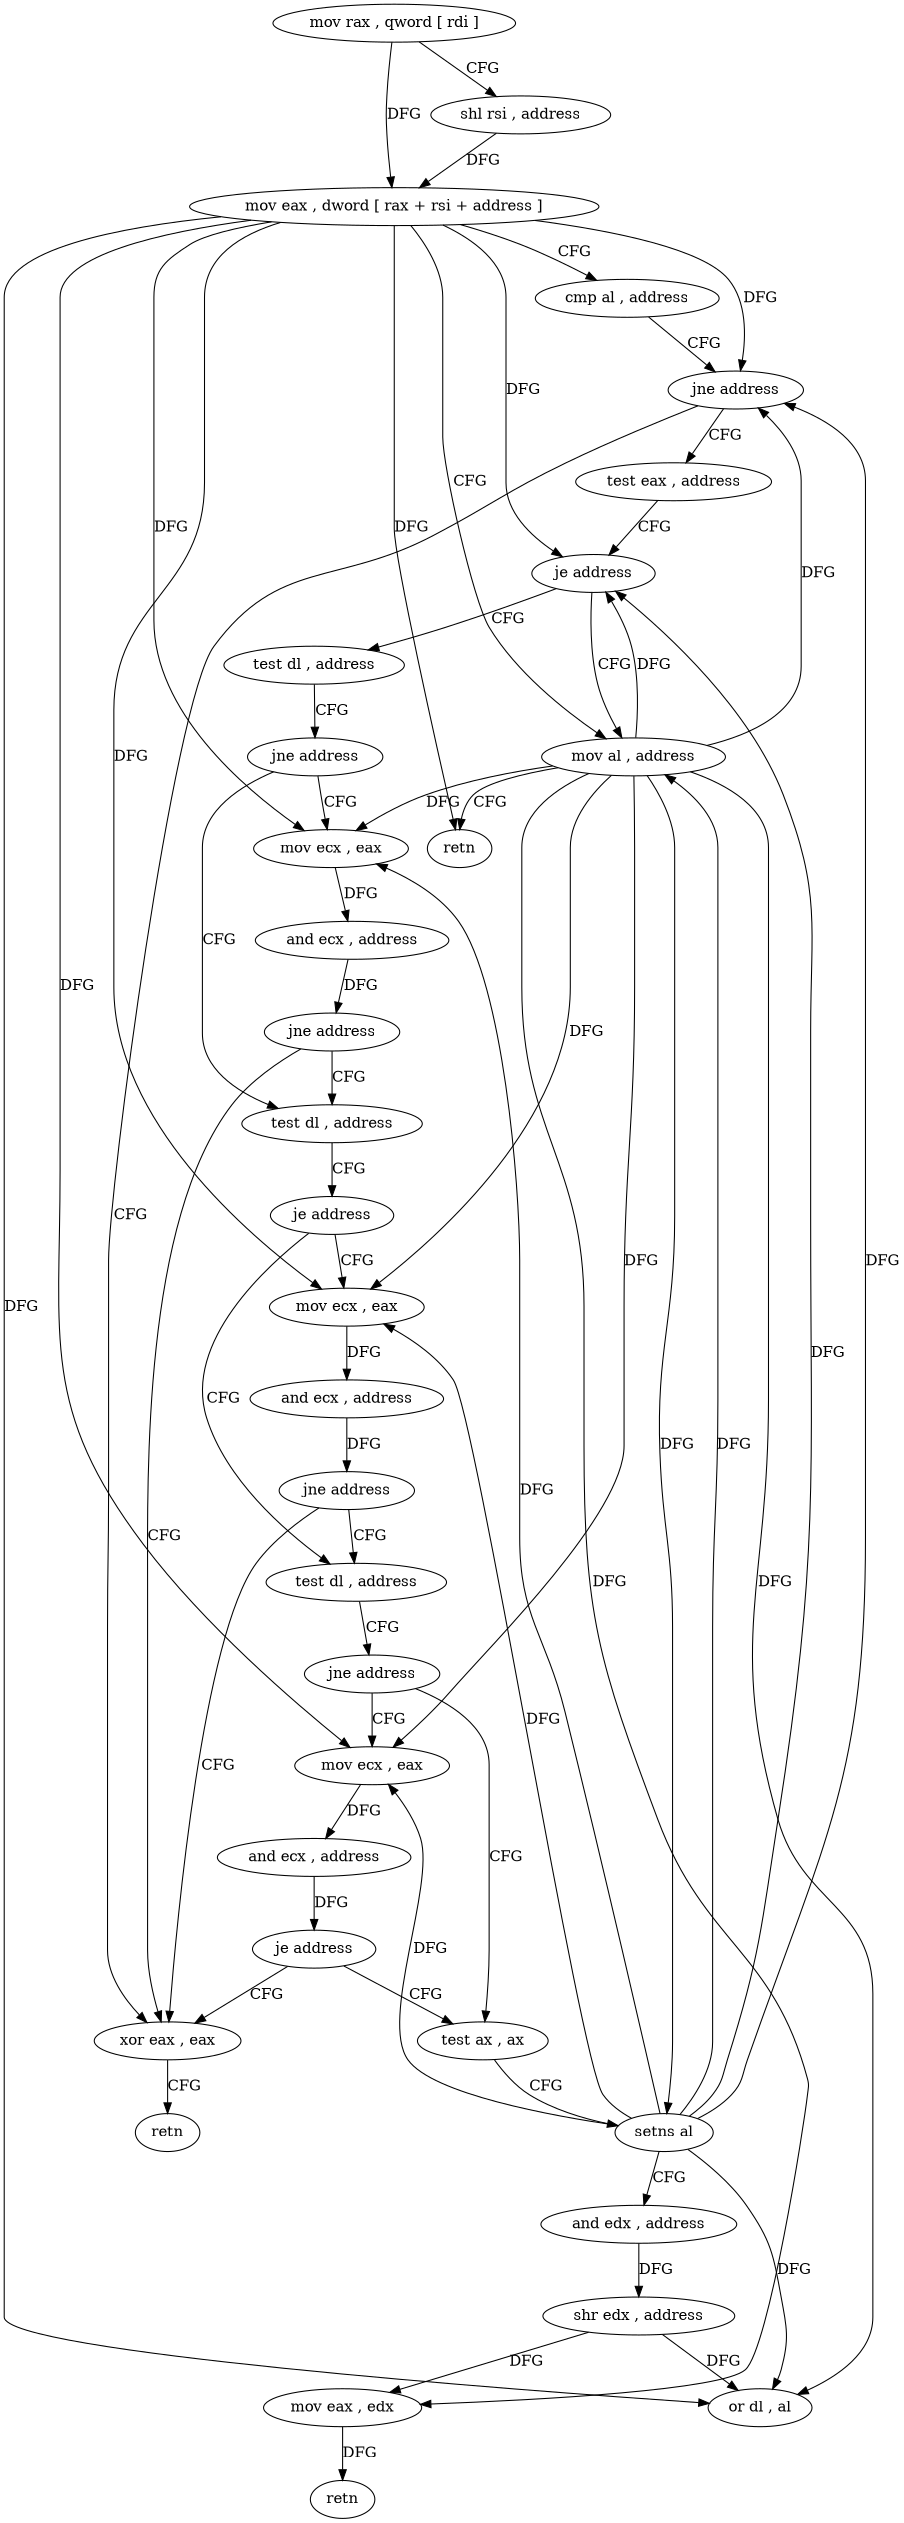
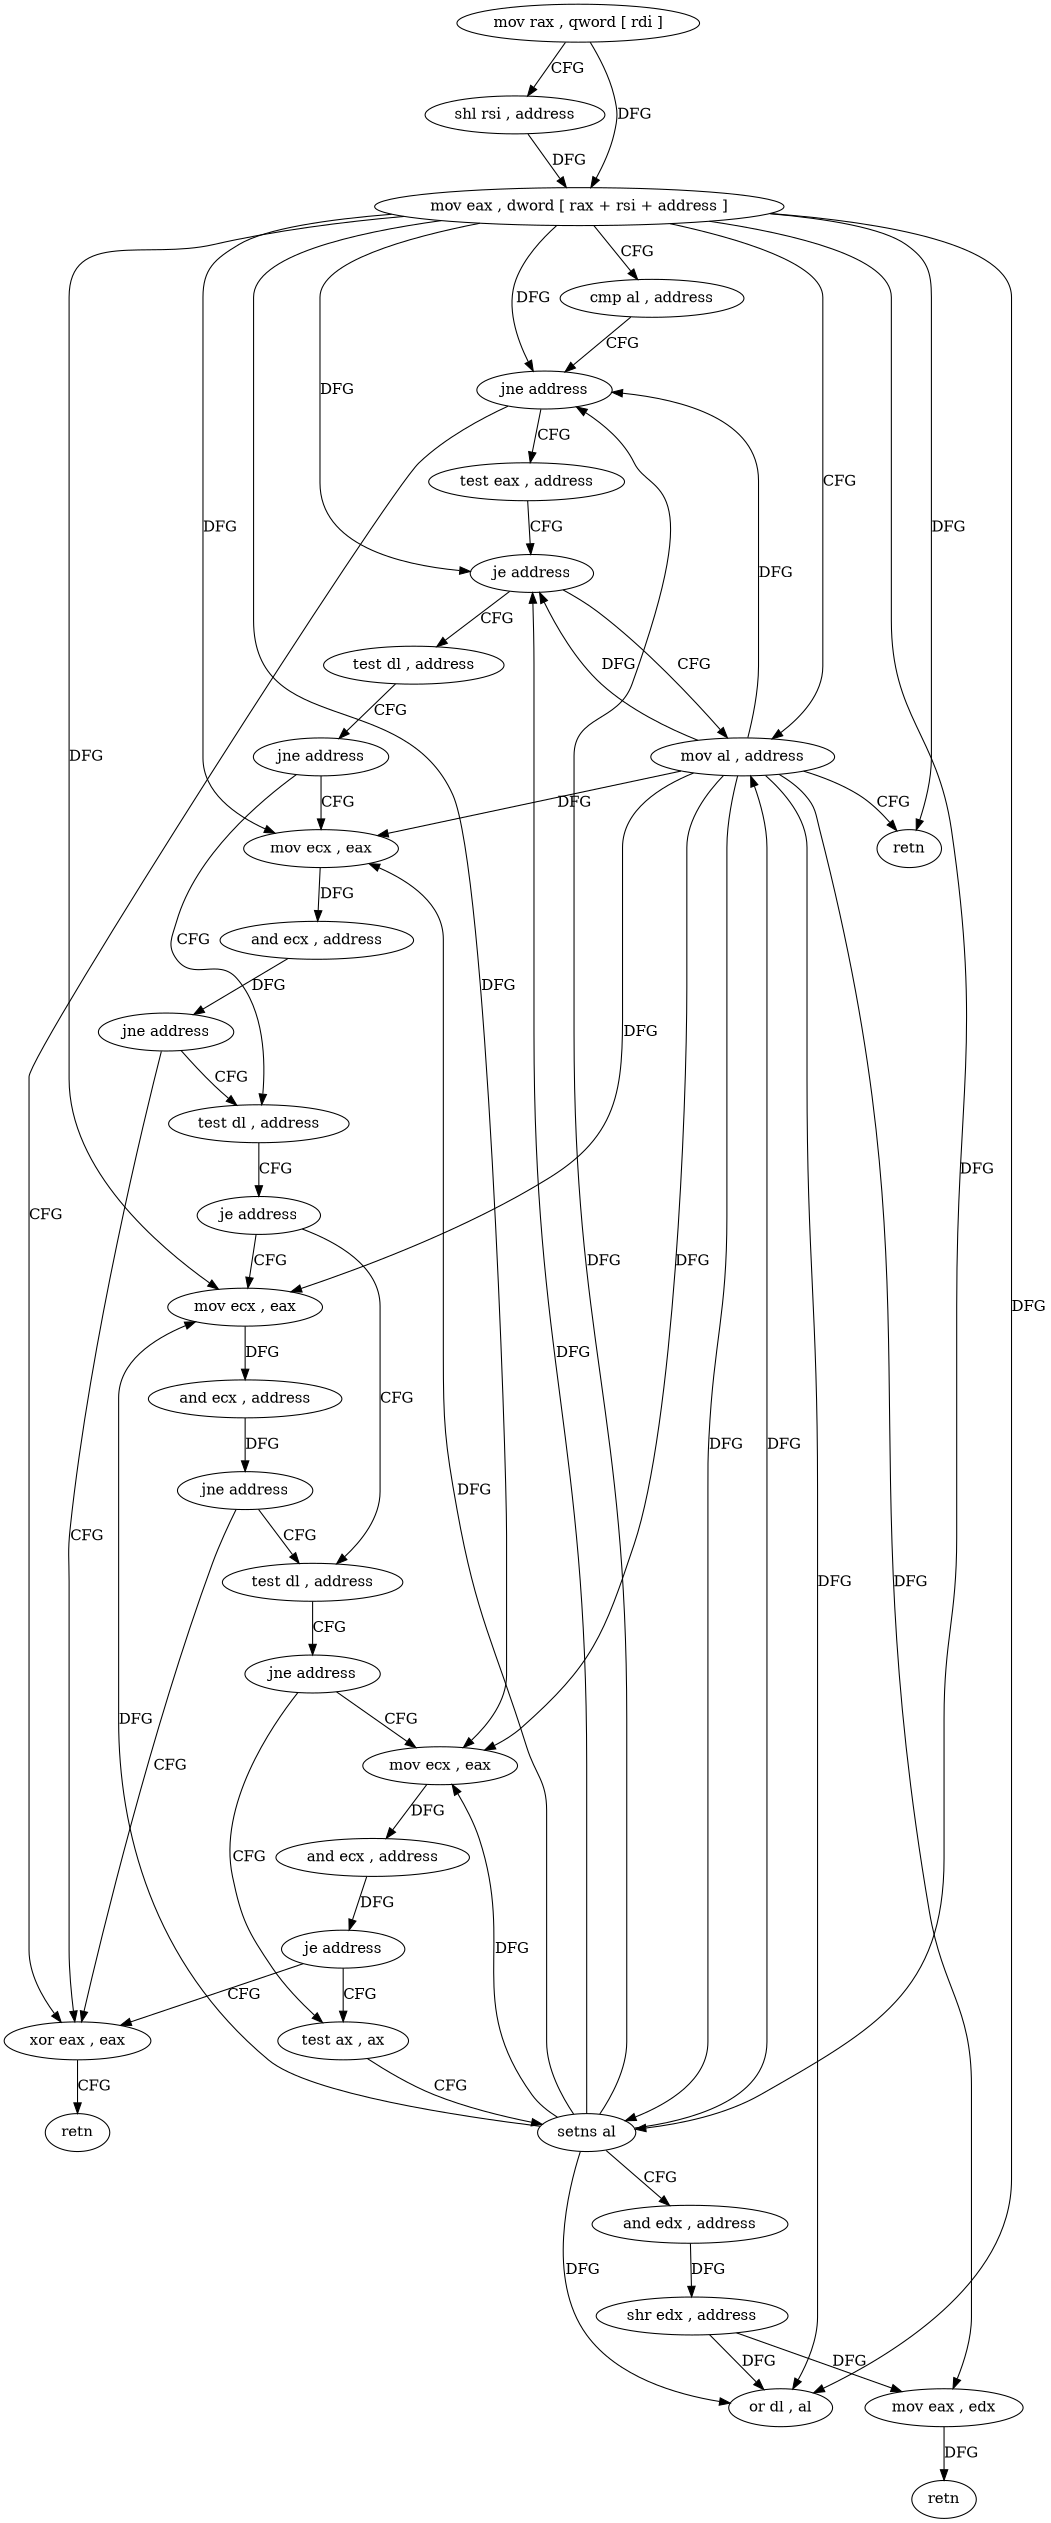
edge "mov eax , dword [ rax + rsi + address ]" -> "setns al": added, label "DFG"
